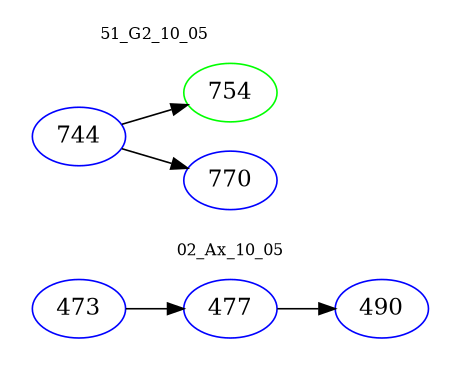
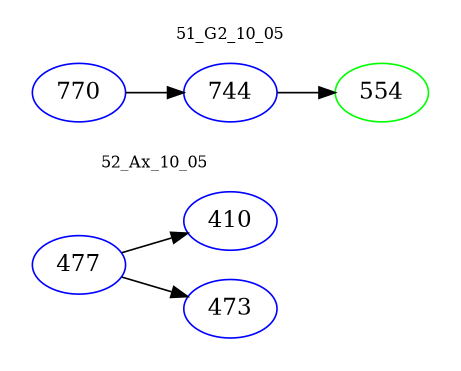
node "754": label "754" -> "554"
edge "744" -> "770": reversed
cluster "02_Ax_10_05": label "02_Ax_10_05" -> "52_Ax_10_05"
edge "473" -> "477": reversed
node "490": label "490" -> "410"
